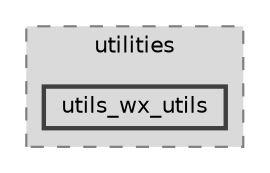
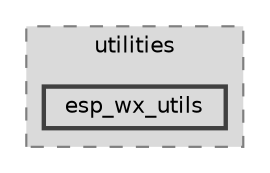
node "utils_wx_utils": label "utils_wx_utils" -> "esp_wx_utils"
